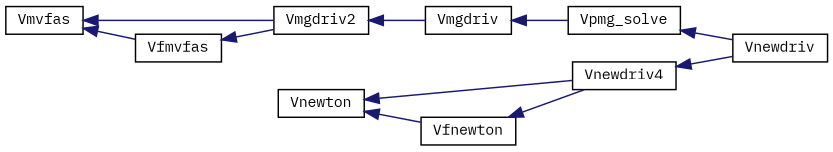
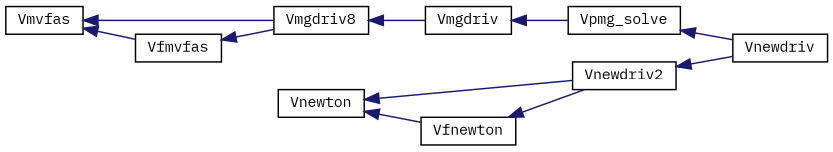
node "Vmgdriv2": label "Vmgdriv2" -> "Vmgdriv8"
node "Vnewdriv4": label "Vnewdriv4" -> "Vnewdriv2"
